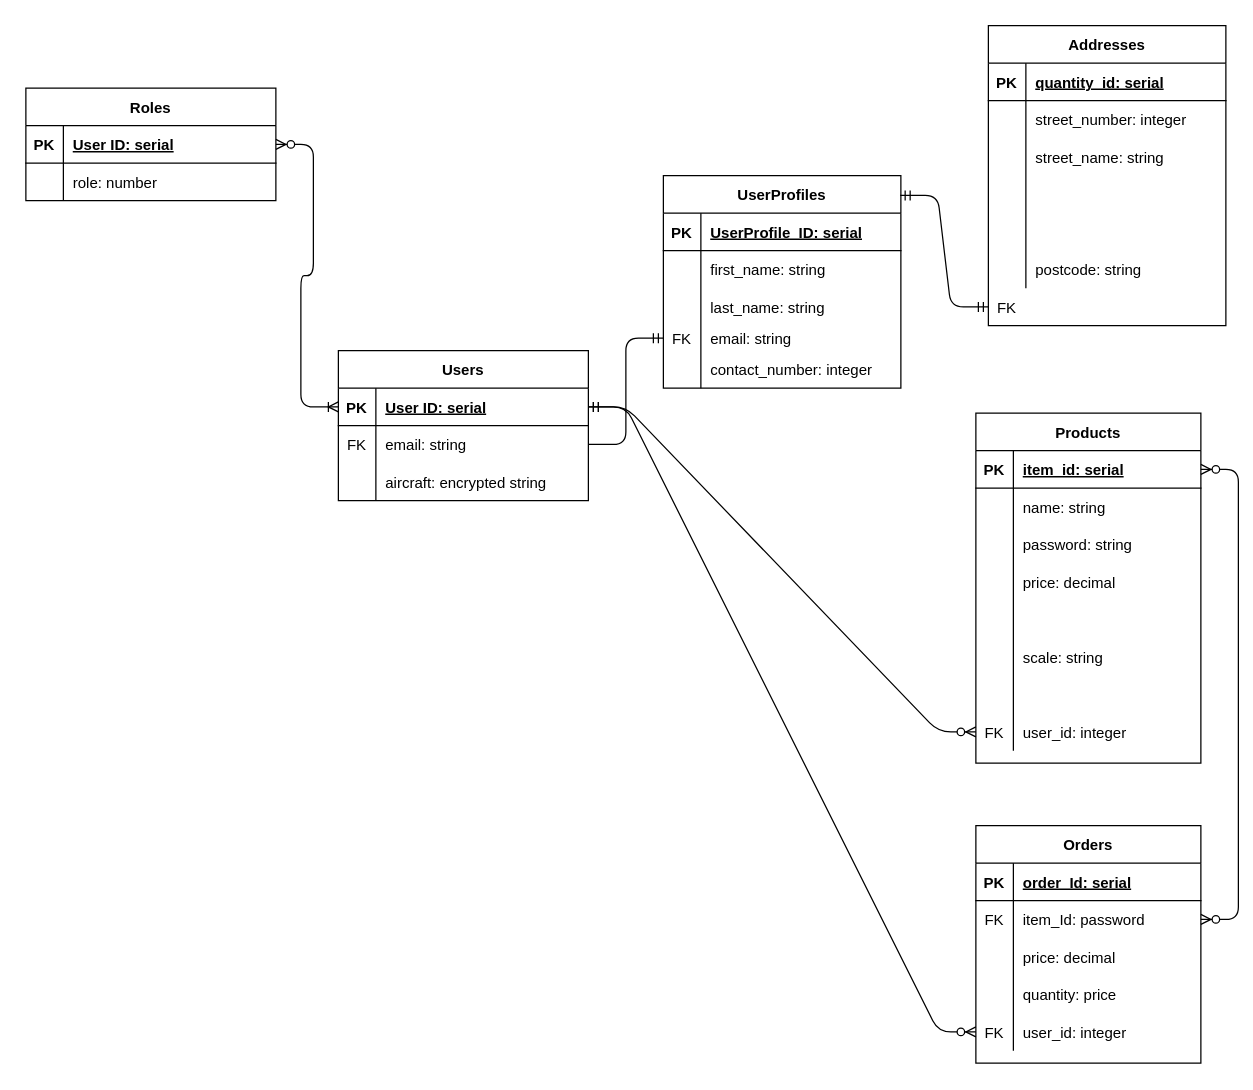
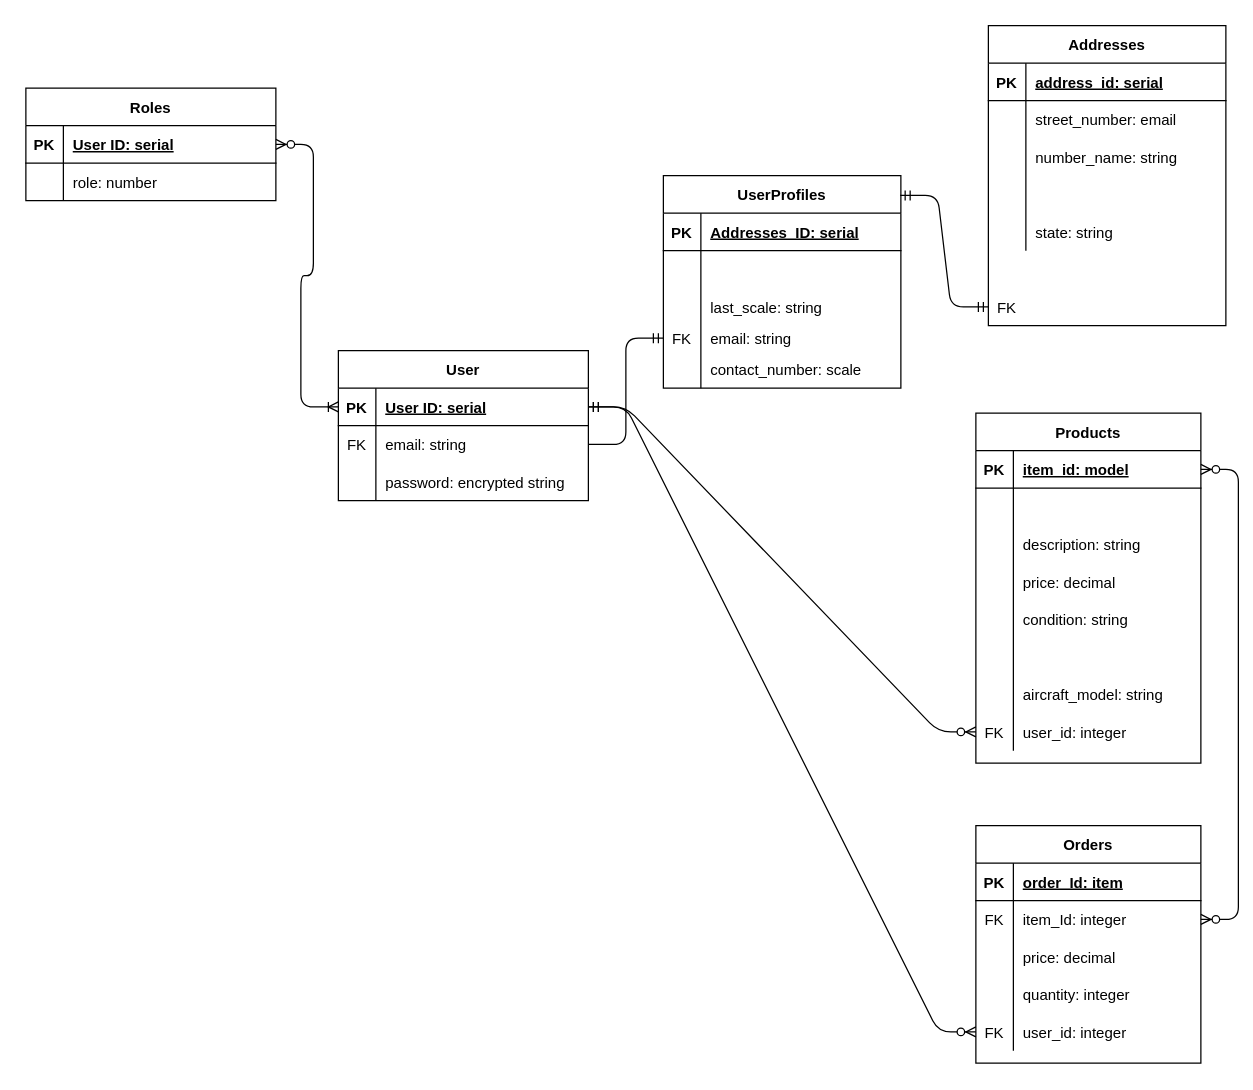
node "quantity_id: serial": label "quantity_id: serial" -> "address_id: serial"
node "street_number: integer": label "street_number: integer" -> "street_number: email"
node "street_name: string": label "street_name: string" -> "number_name: string"
node "state: string": added
node "UserProfile_ID: serial": label "UserProfile_ID: serial" -> "Addresses_ID: serial"
node "first_name: string": removed
node "postcode: string": removed
node "last_name: string": label "last_name: string" -> "last_scale: string"
node "Users": label "Users" -> "User"
node "contact_number: integer": label "contact_number: integer" -> "contact_number: scale"
node "item_id: serial": label "item_id: serial" -> "item_id: model"
node "aircraft: encrypted string": label "aircraft: encrypted string" -> "password: encrypted string"
node "name: string": removed
node "password: string": label "password: string" -> "description: string"
node "condition: string": added
node "scale: string": removed
node "aircraft_model: string": added
node "order_Id: serial": label "order_Id: serial" -> "order_Id: item"
node "item_Id: password": label "item_Id: password" -> "item_Id: integer"
node "quantity: price": label "quantity: price" -> "quantity: integer"
